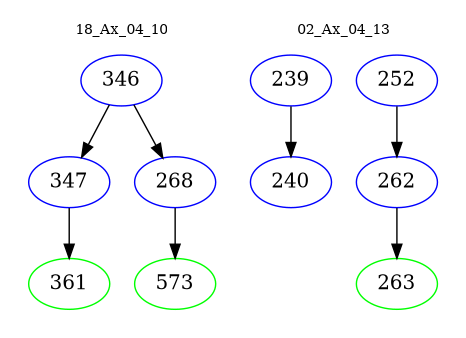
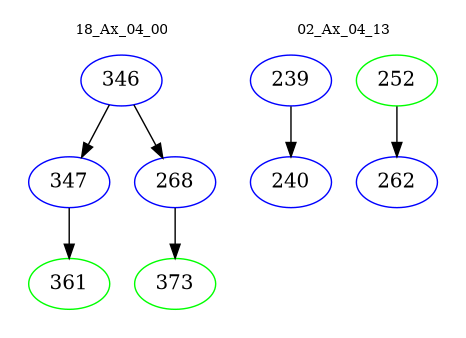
cluster "18_Ax_04_10": label "18_Ax_04_10" -> "18_Ax_04_00"
node "252": color blue -> green
node "573": label "573" -> "373"
node "263": removed
